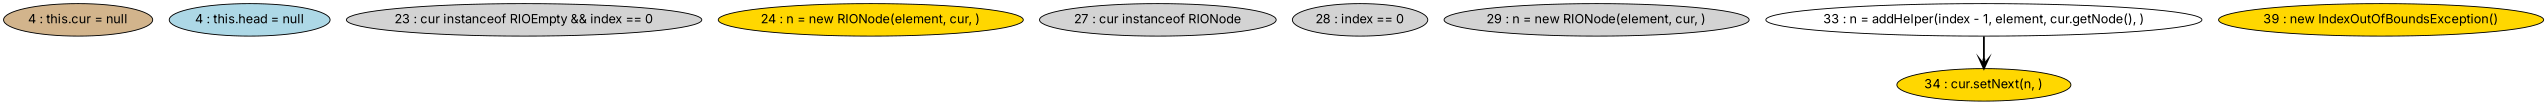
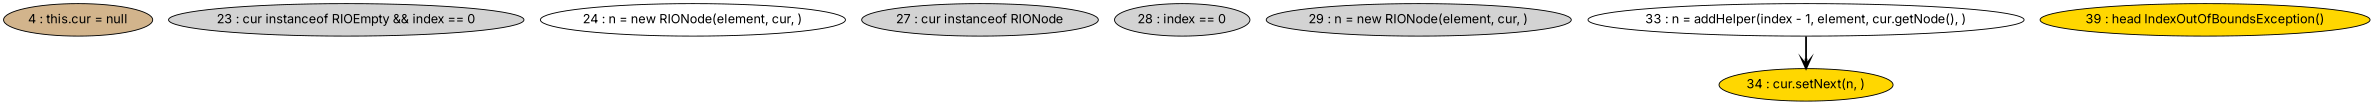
node "4 : this.head = null": removed
node "24 : n = new RIONode(element, cur, )": fillcolor gold -> white
node "39 : new IndexOutOfBoundsException()": label "39 : new IndexOutOfBoundsException()" -> "39 : head IndexOutOfBoundsException()"
